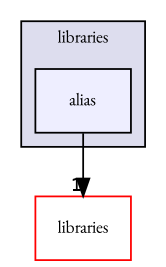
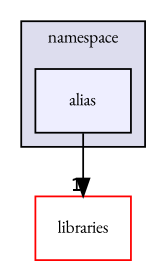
cluster "libraries": label "libraries" -> "namespace"
